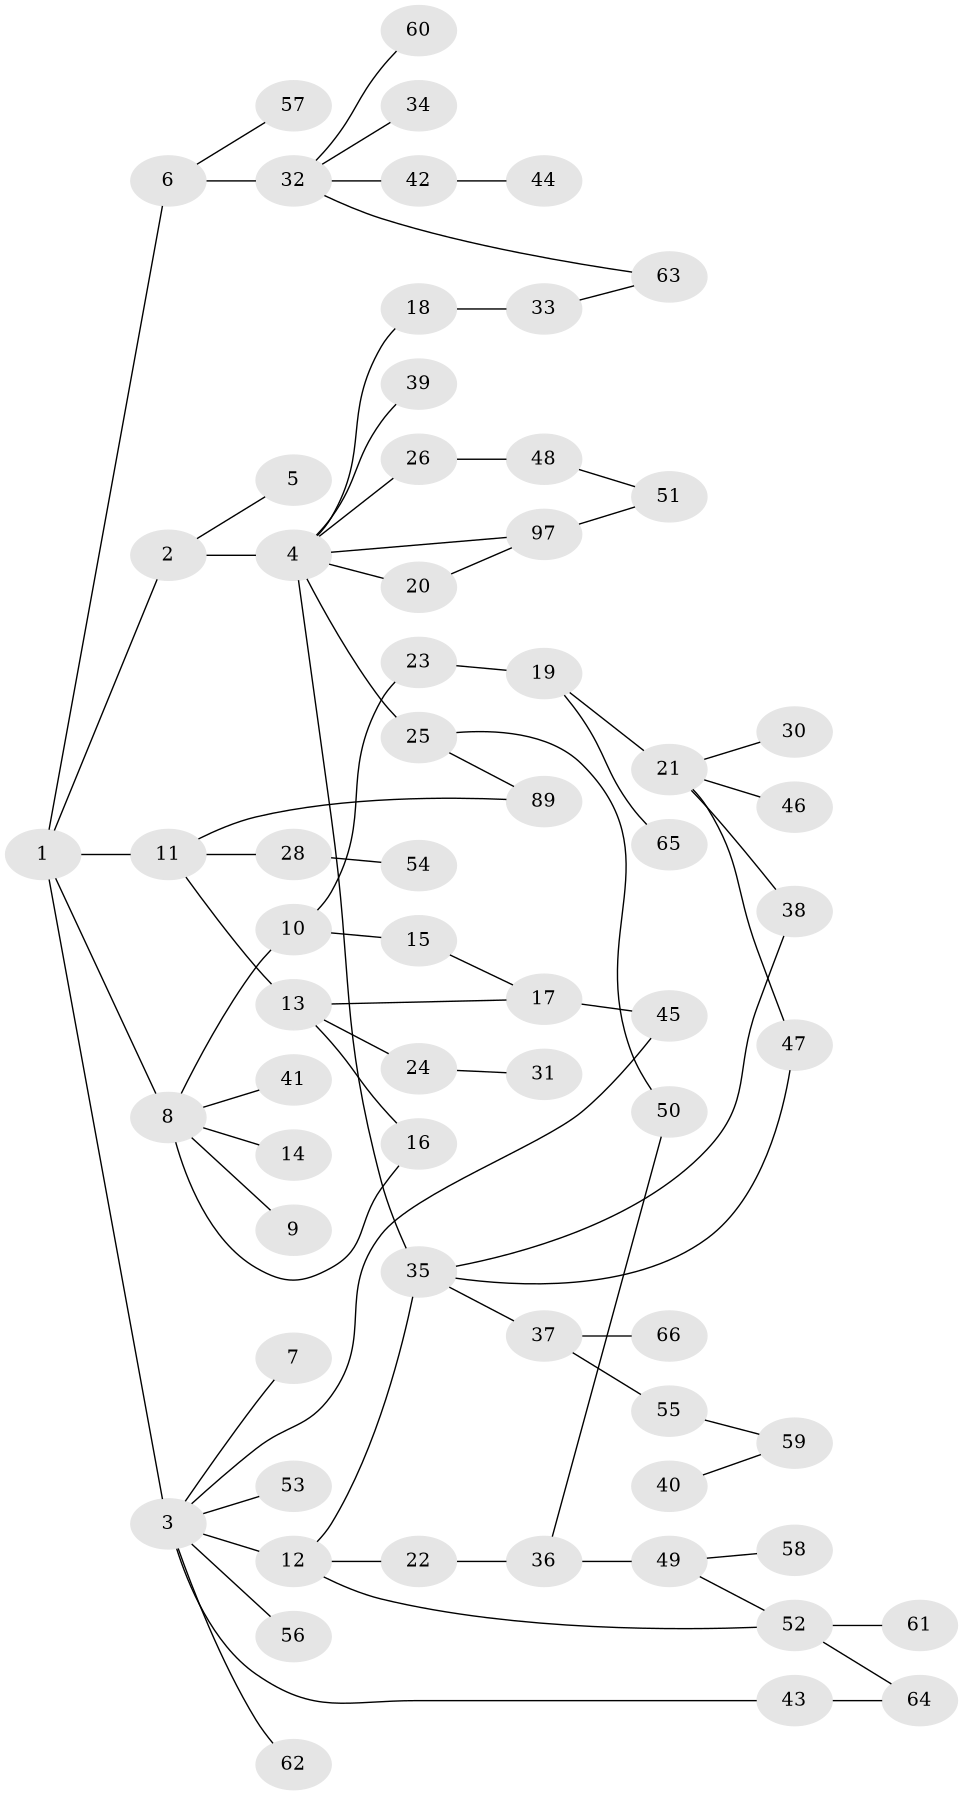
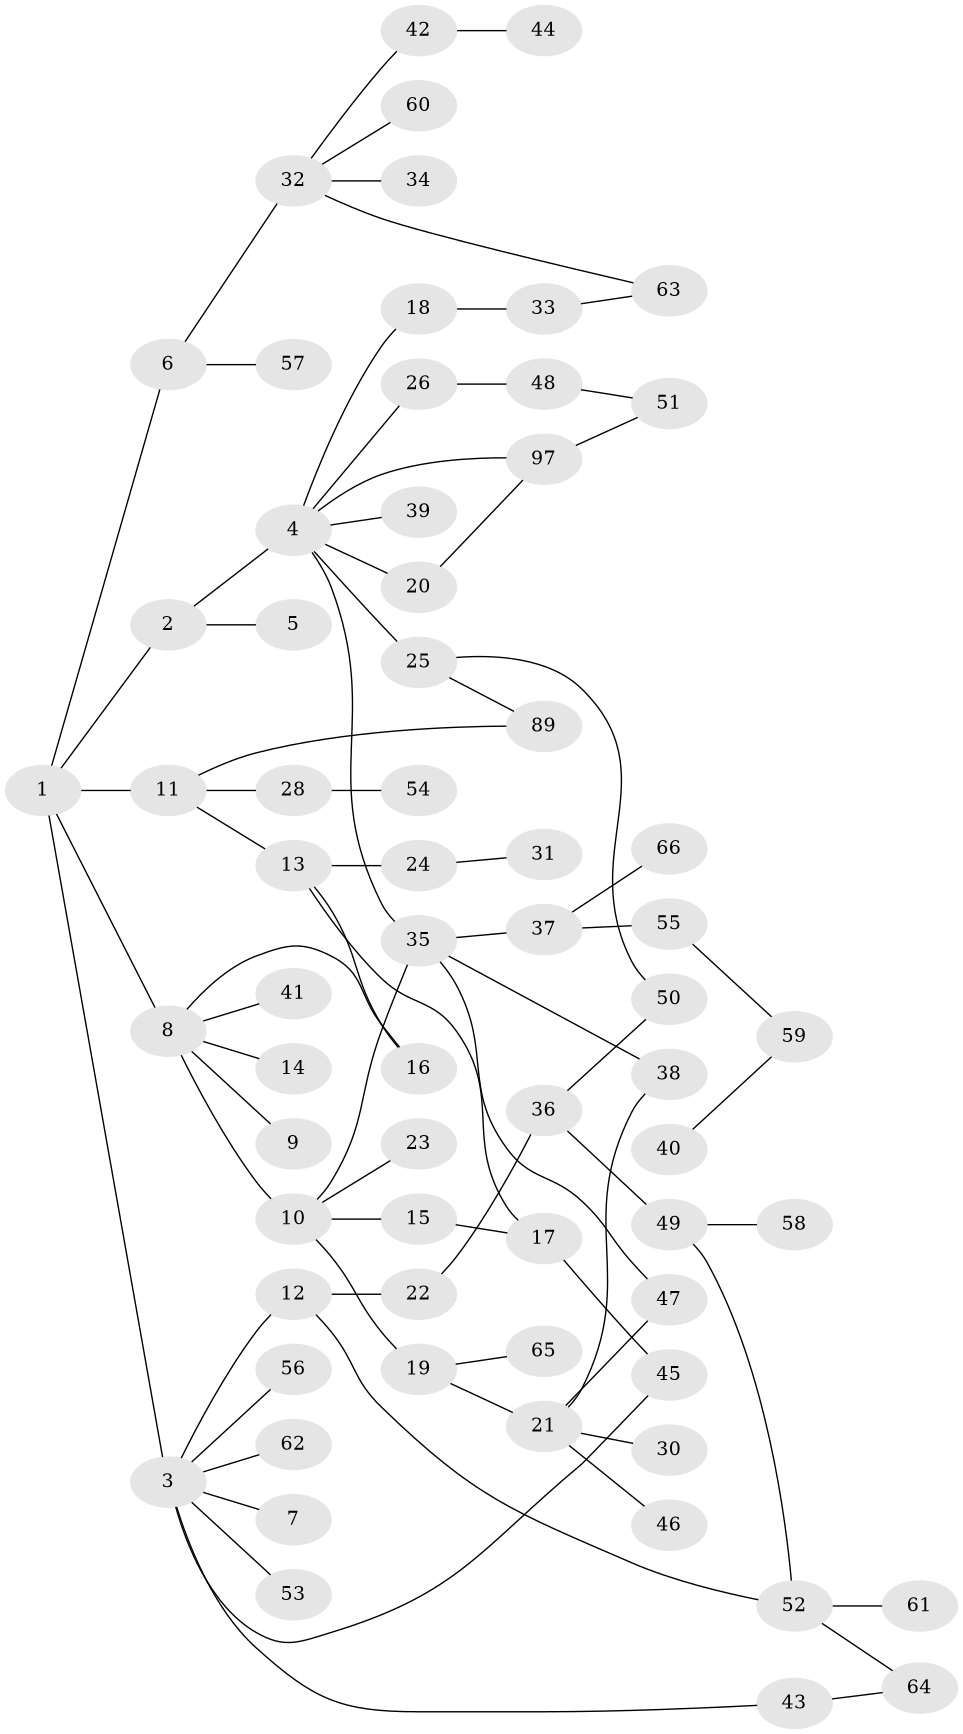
edge "23" -- "19": now "10" -- "19"
edge "35" -- "12": now "35" -- "10"
